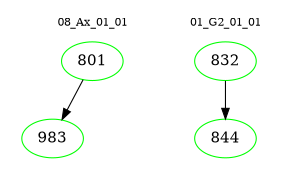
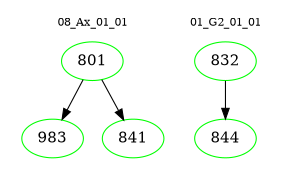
node "841": added
